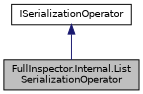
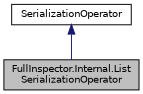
node "ISerializationOperator": label "ISerializationOperator" -> "SerializationOperator"
